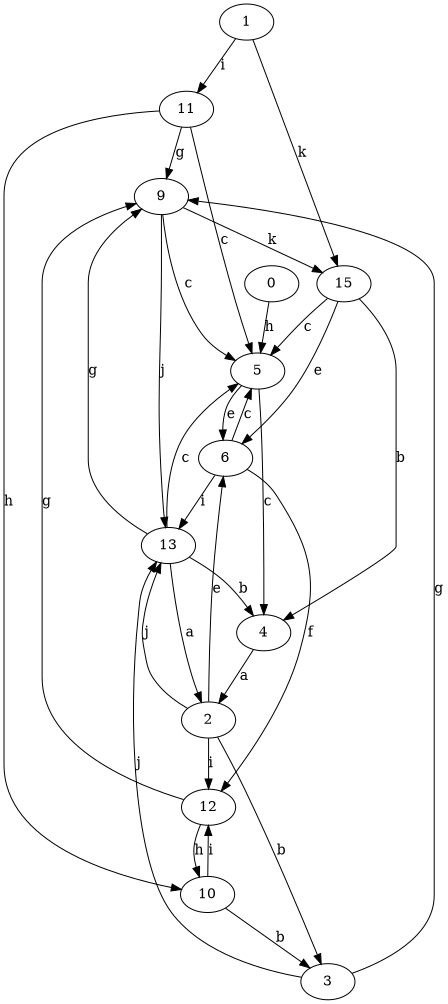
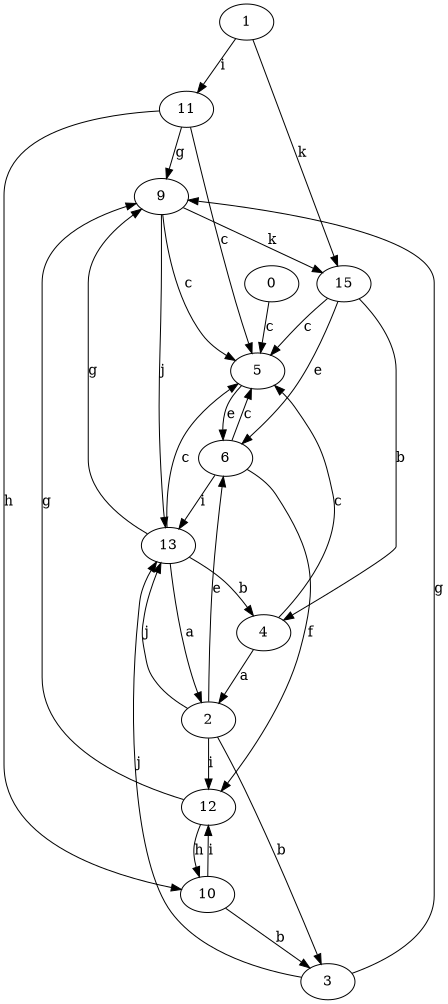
edge "0" -> "5": label "h" -> "c"
edge "5" -> "4": reversed
